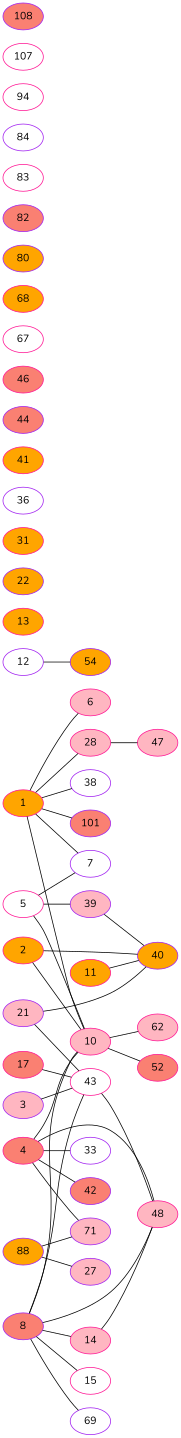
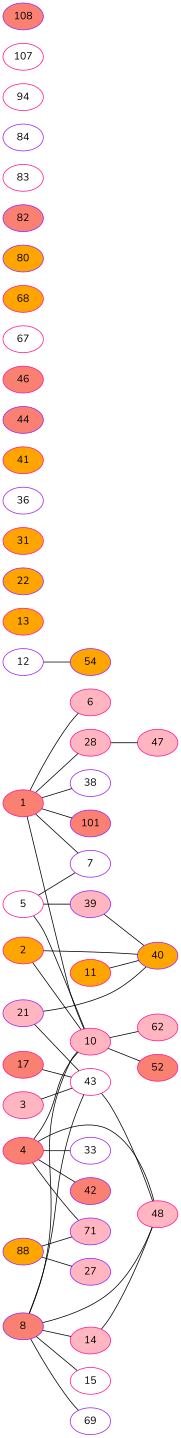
node "1": fillcolor orange -> salmon
node "3": color purple -> deeppink
